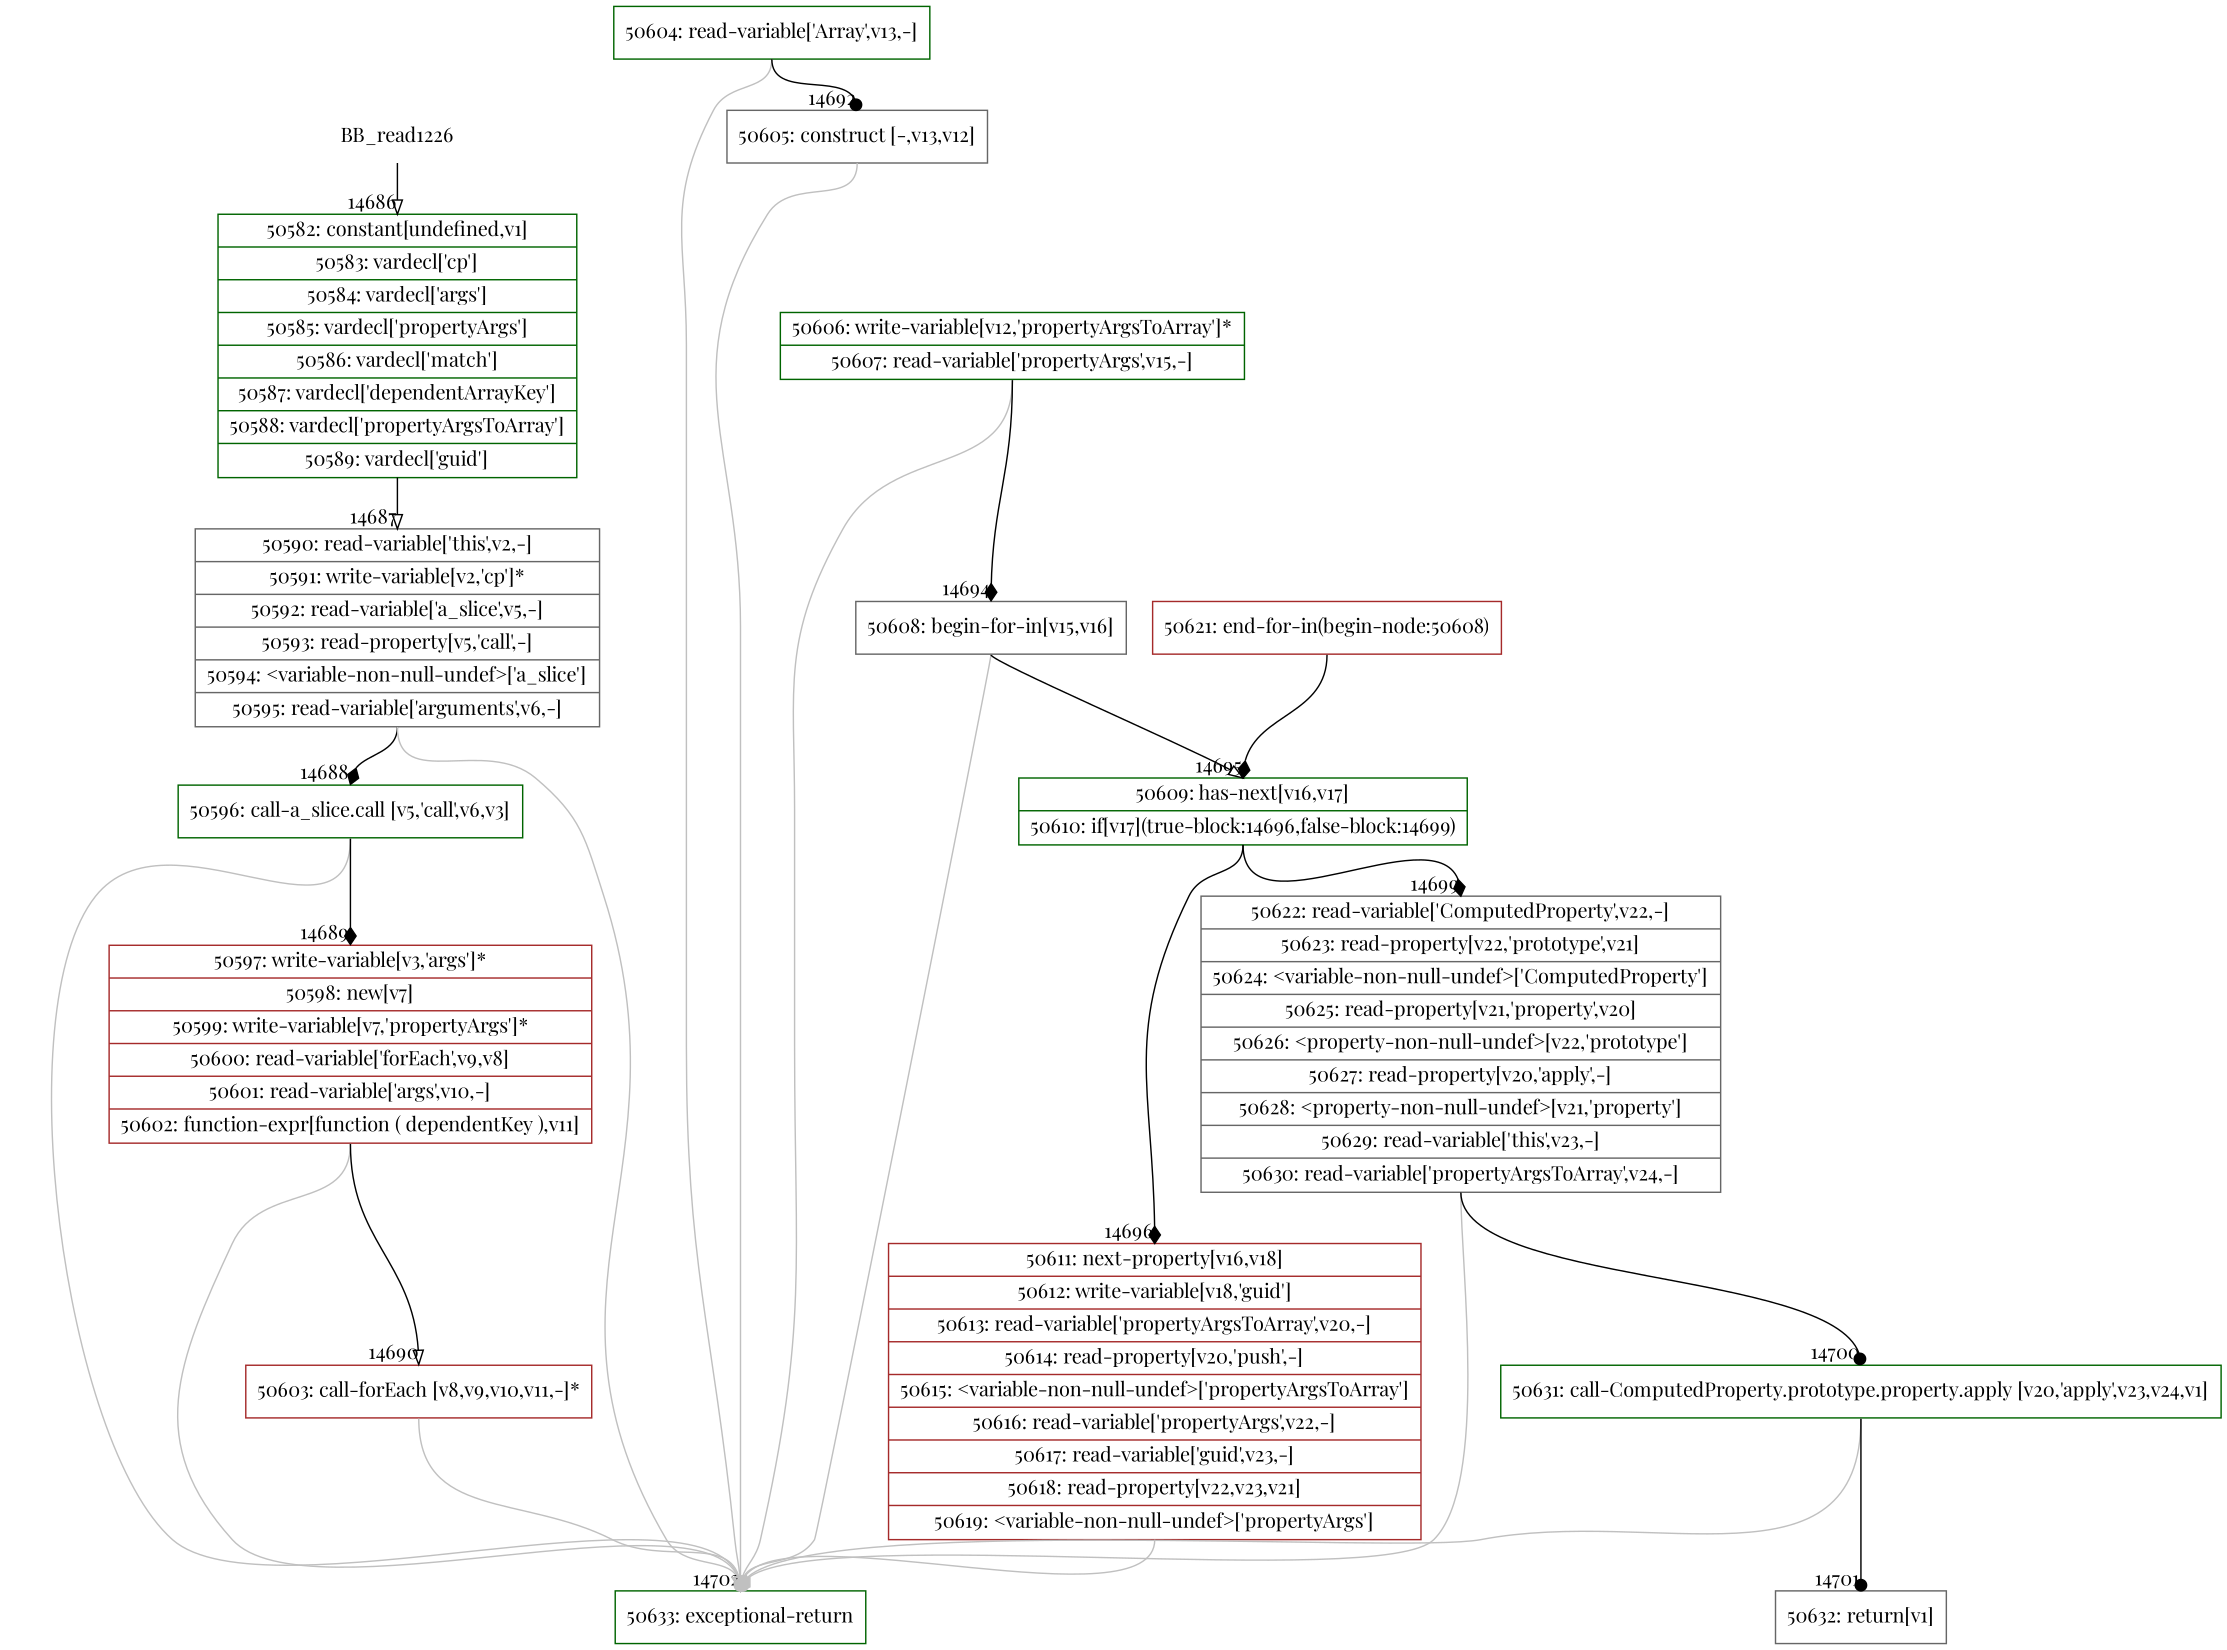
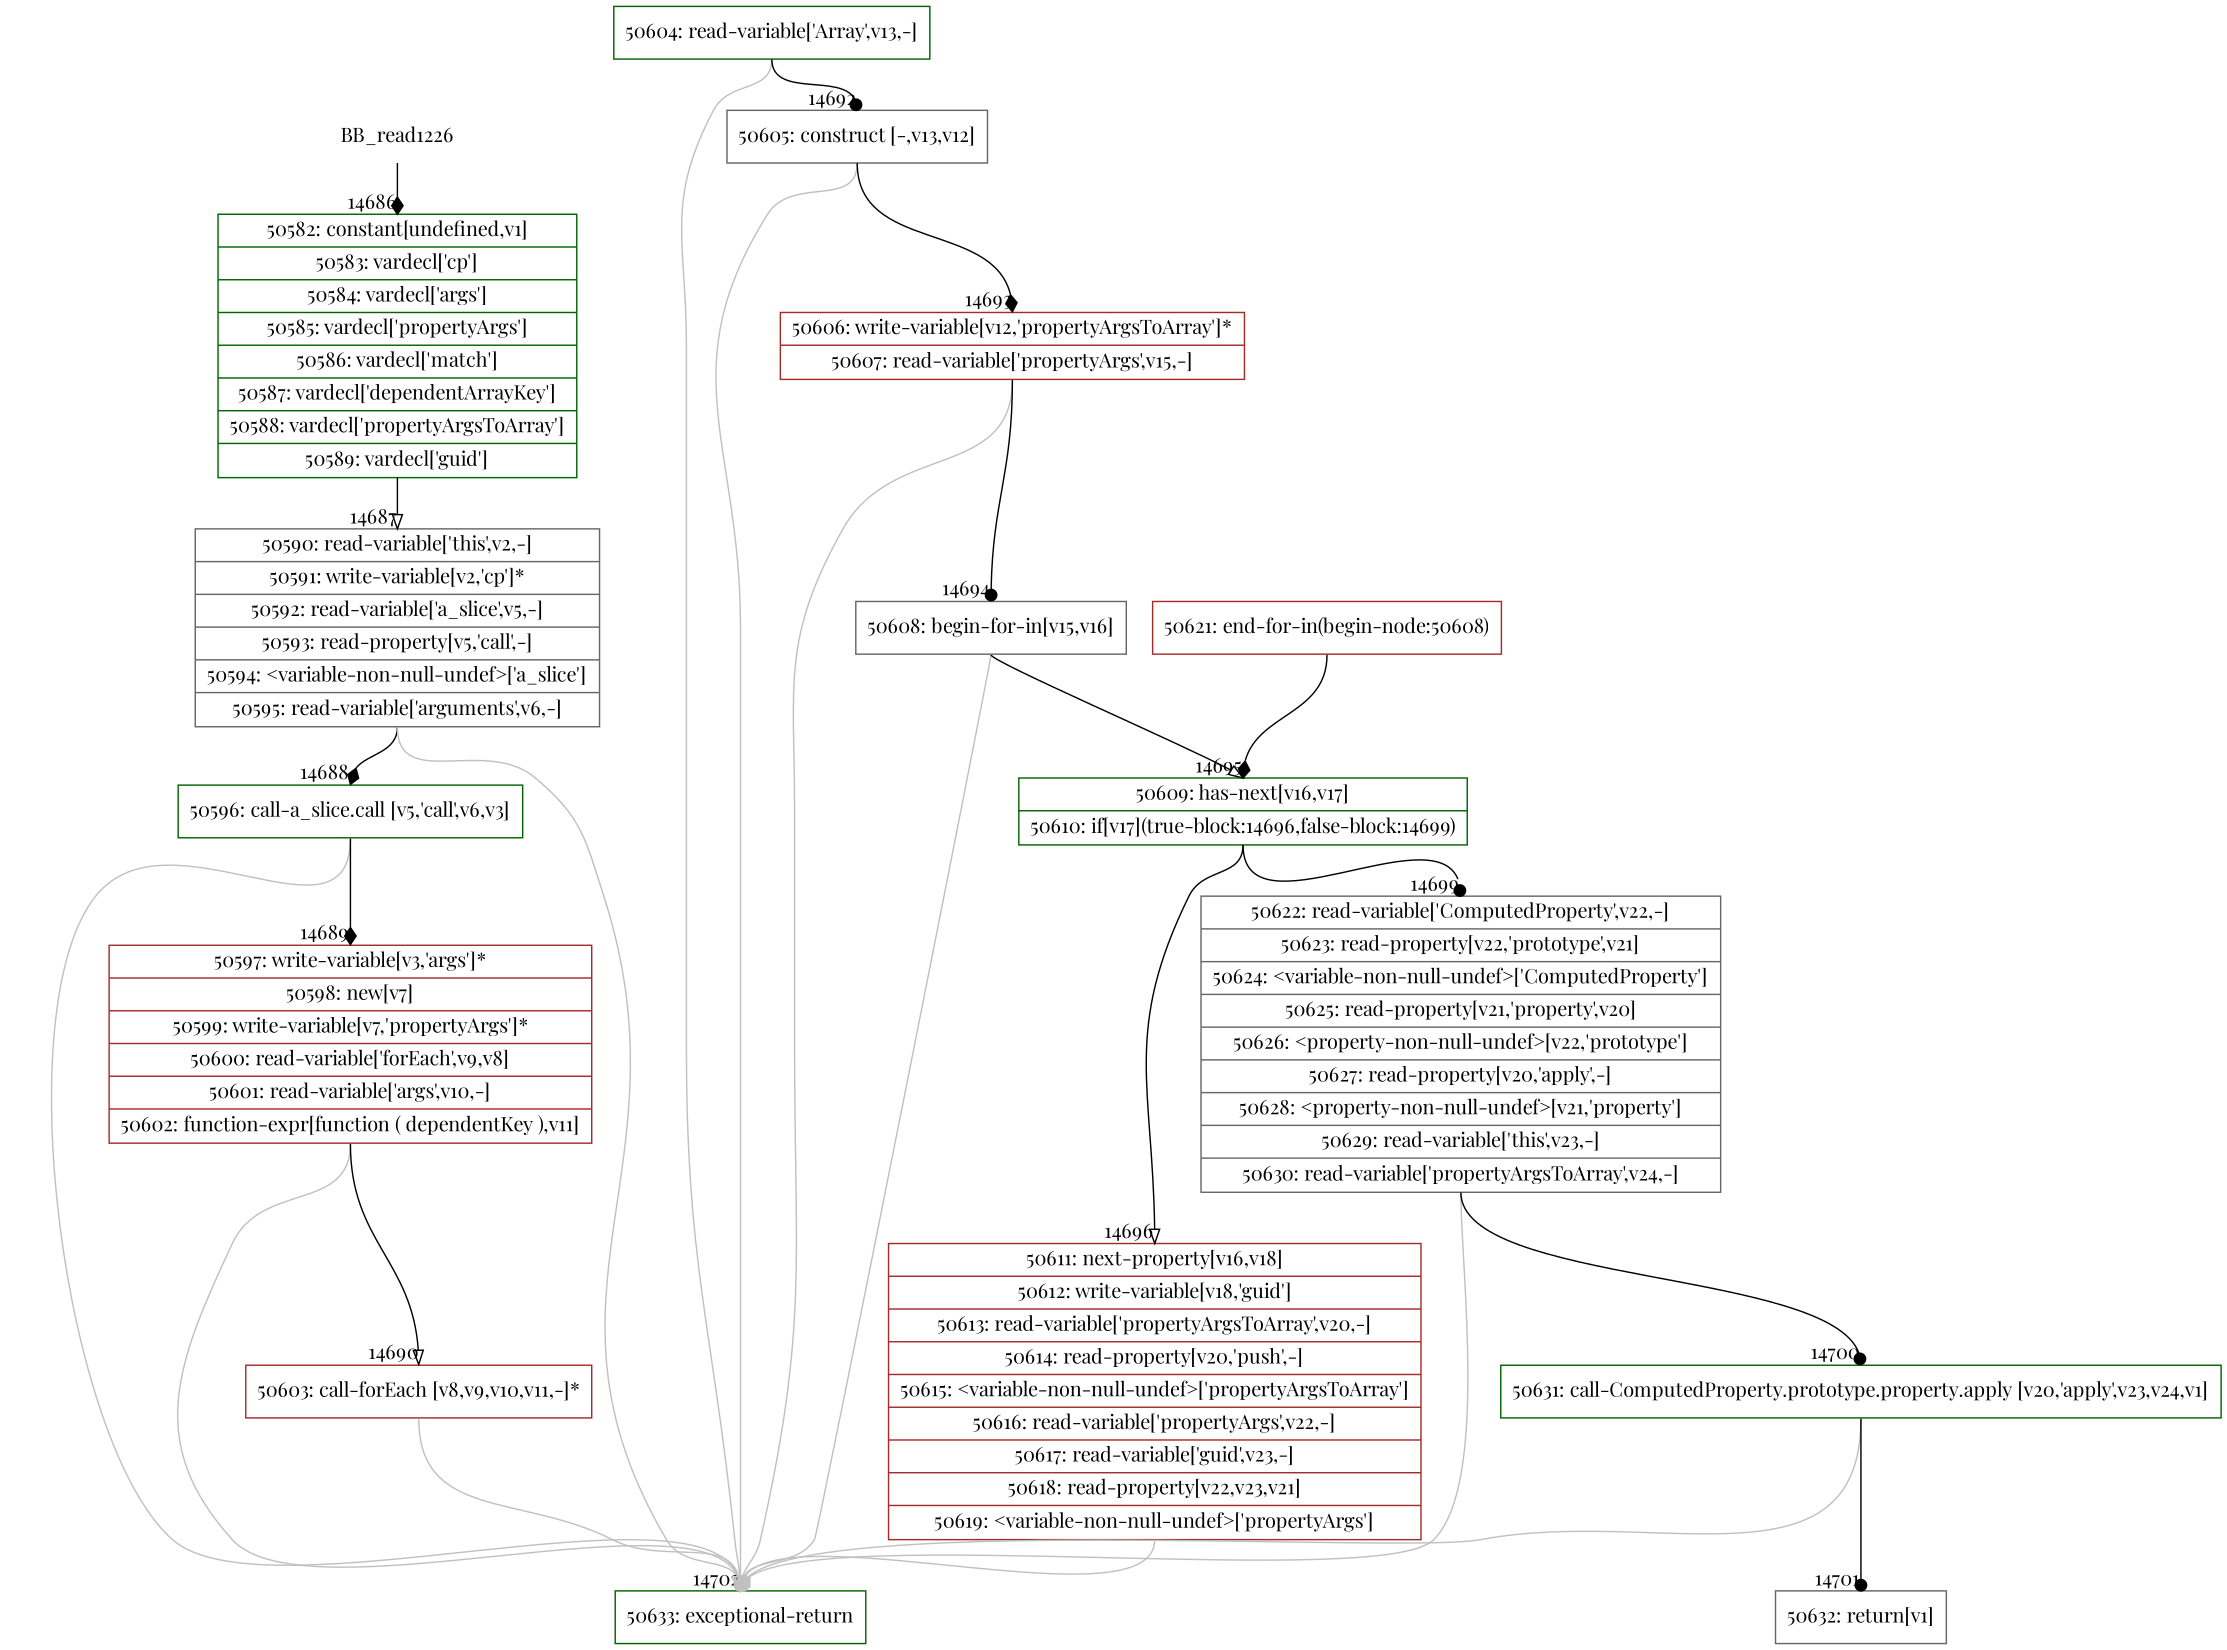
edge "BB_read1226" -> "50582: constant[undefined,v1]": arrowhead onormal -> diamond
edge "50605: construct [-,v13,v12]" -> "50606: write-variable[v12,'propertyArgsToArray']*": added
node "50606: write-variable[v12,'propertyArgsToArray']*": color darkgreen -> brown
edge "50606: write-variable[v12,'propertyArgsToArray']*" -> "50608: begin-for-in[v15,v16]": arrowhead diamond -> dot
edge "50609: has-next[v16,v17]" -> "50622: read-variable['ComputedProperty',v22,-]": arrowhead diamond -> dot
edge "50609: has-next[v16,v17]" -> "50611: next-property[v16,v18]": arrowhead diamond -> onormal
